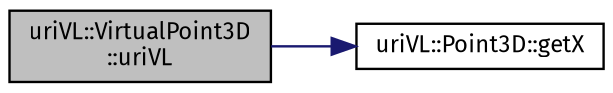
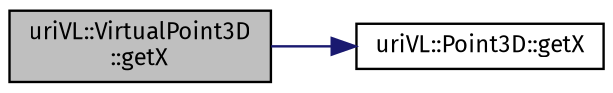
node "uriVL::VirtualPoint3D ::uriVL": label "uriVL::VirtualPoint3D ::uriVL" -> "uriVL::VirtualPoint3D ::getX"
